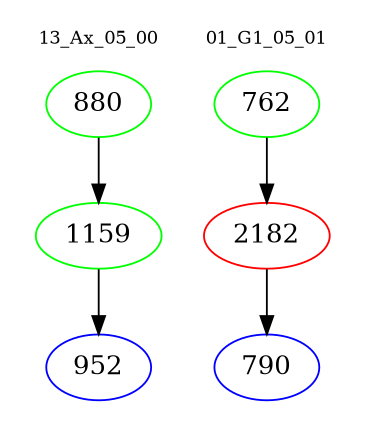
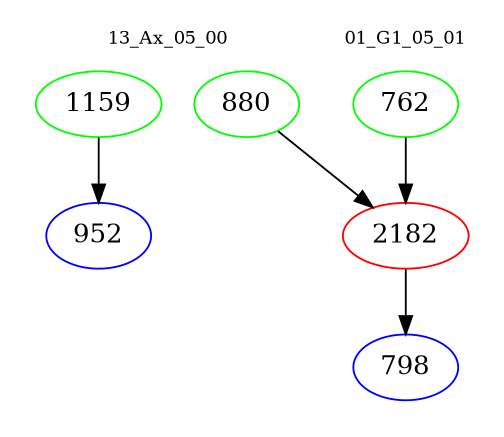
edge "880" -> "1159": now "880" -> "2182"
node "790": label "790" -> "798"
